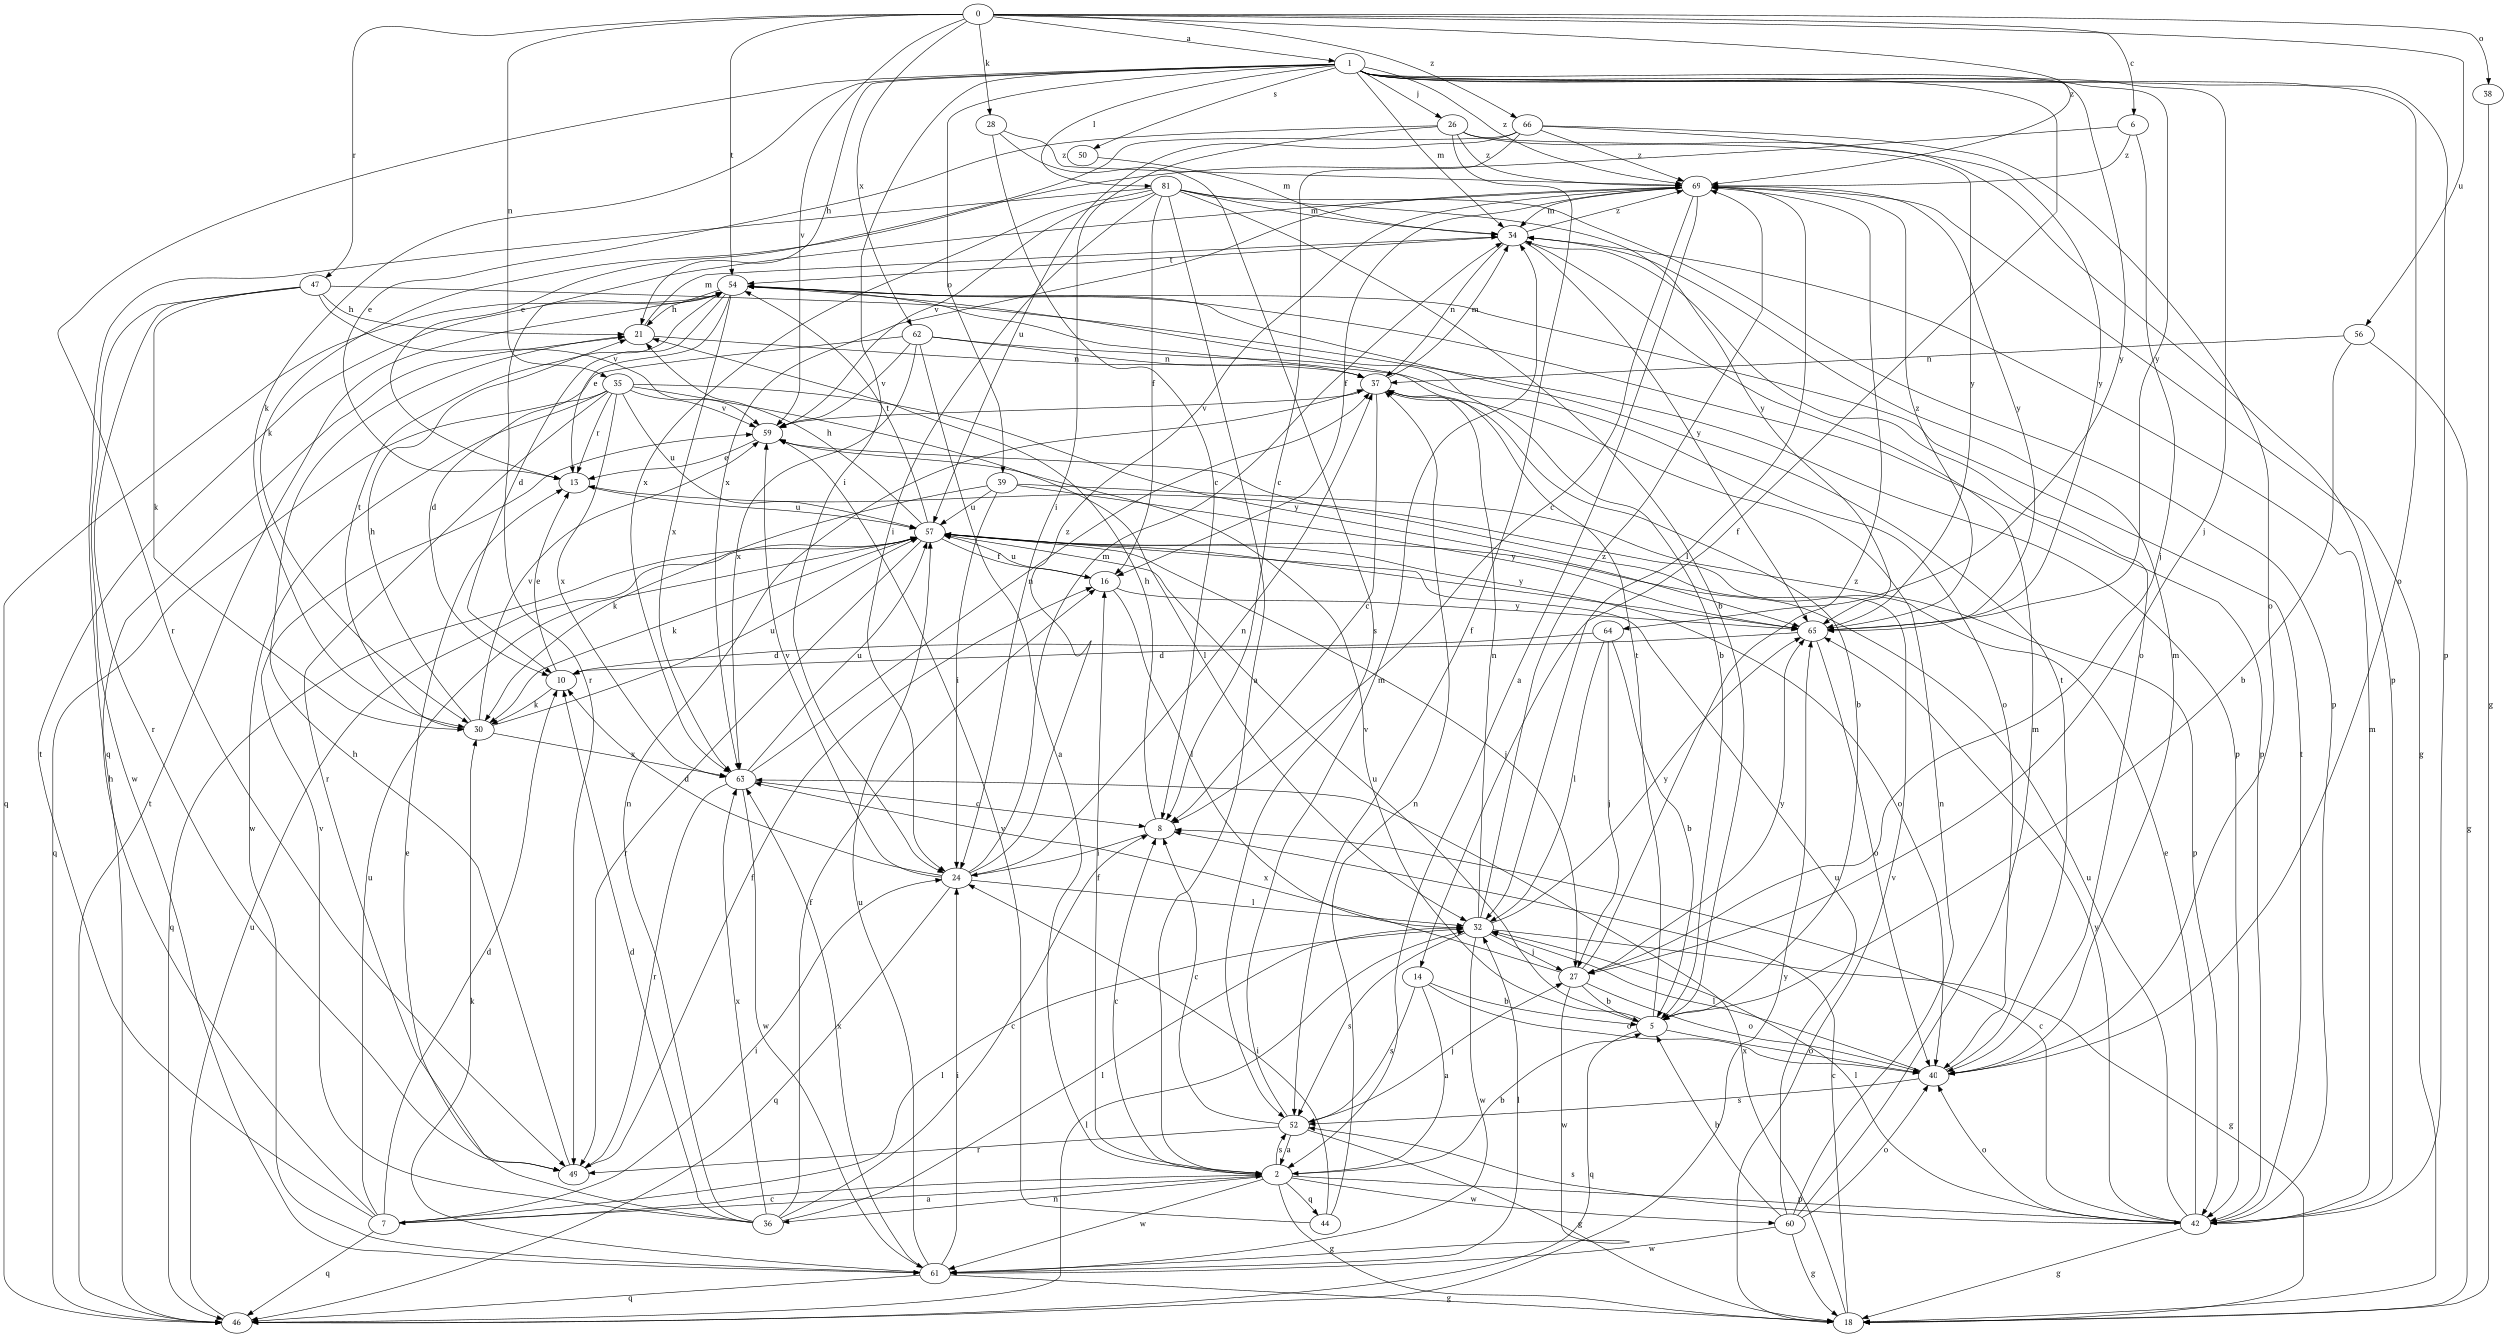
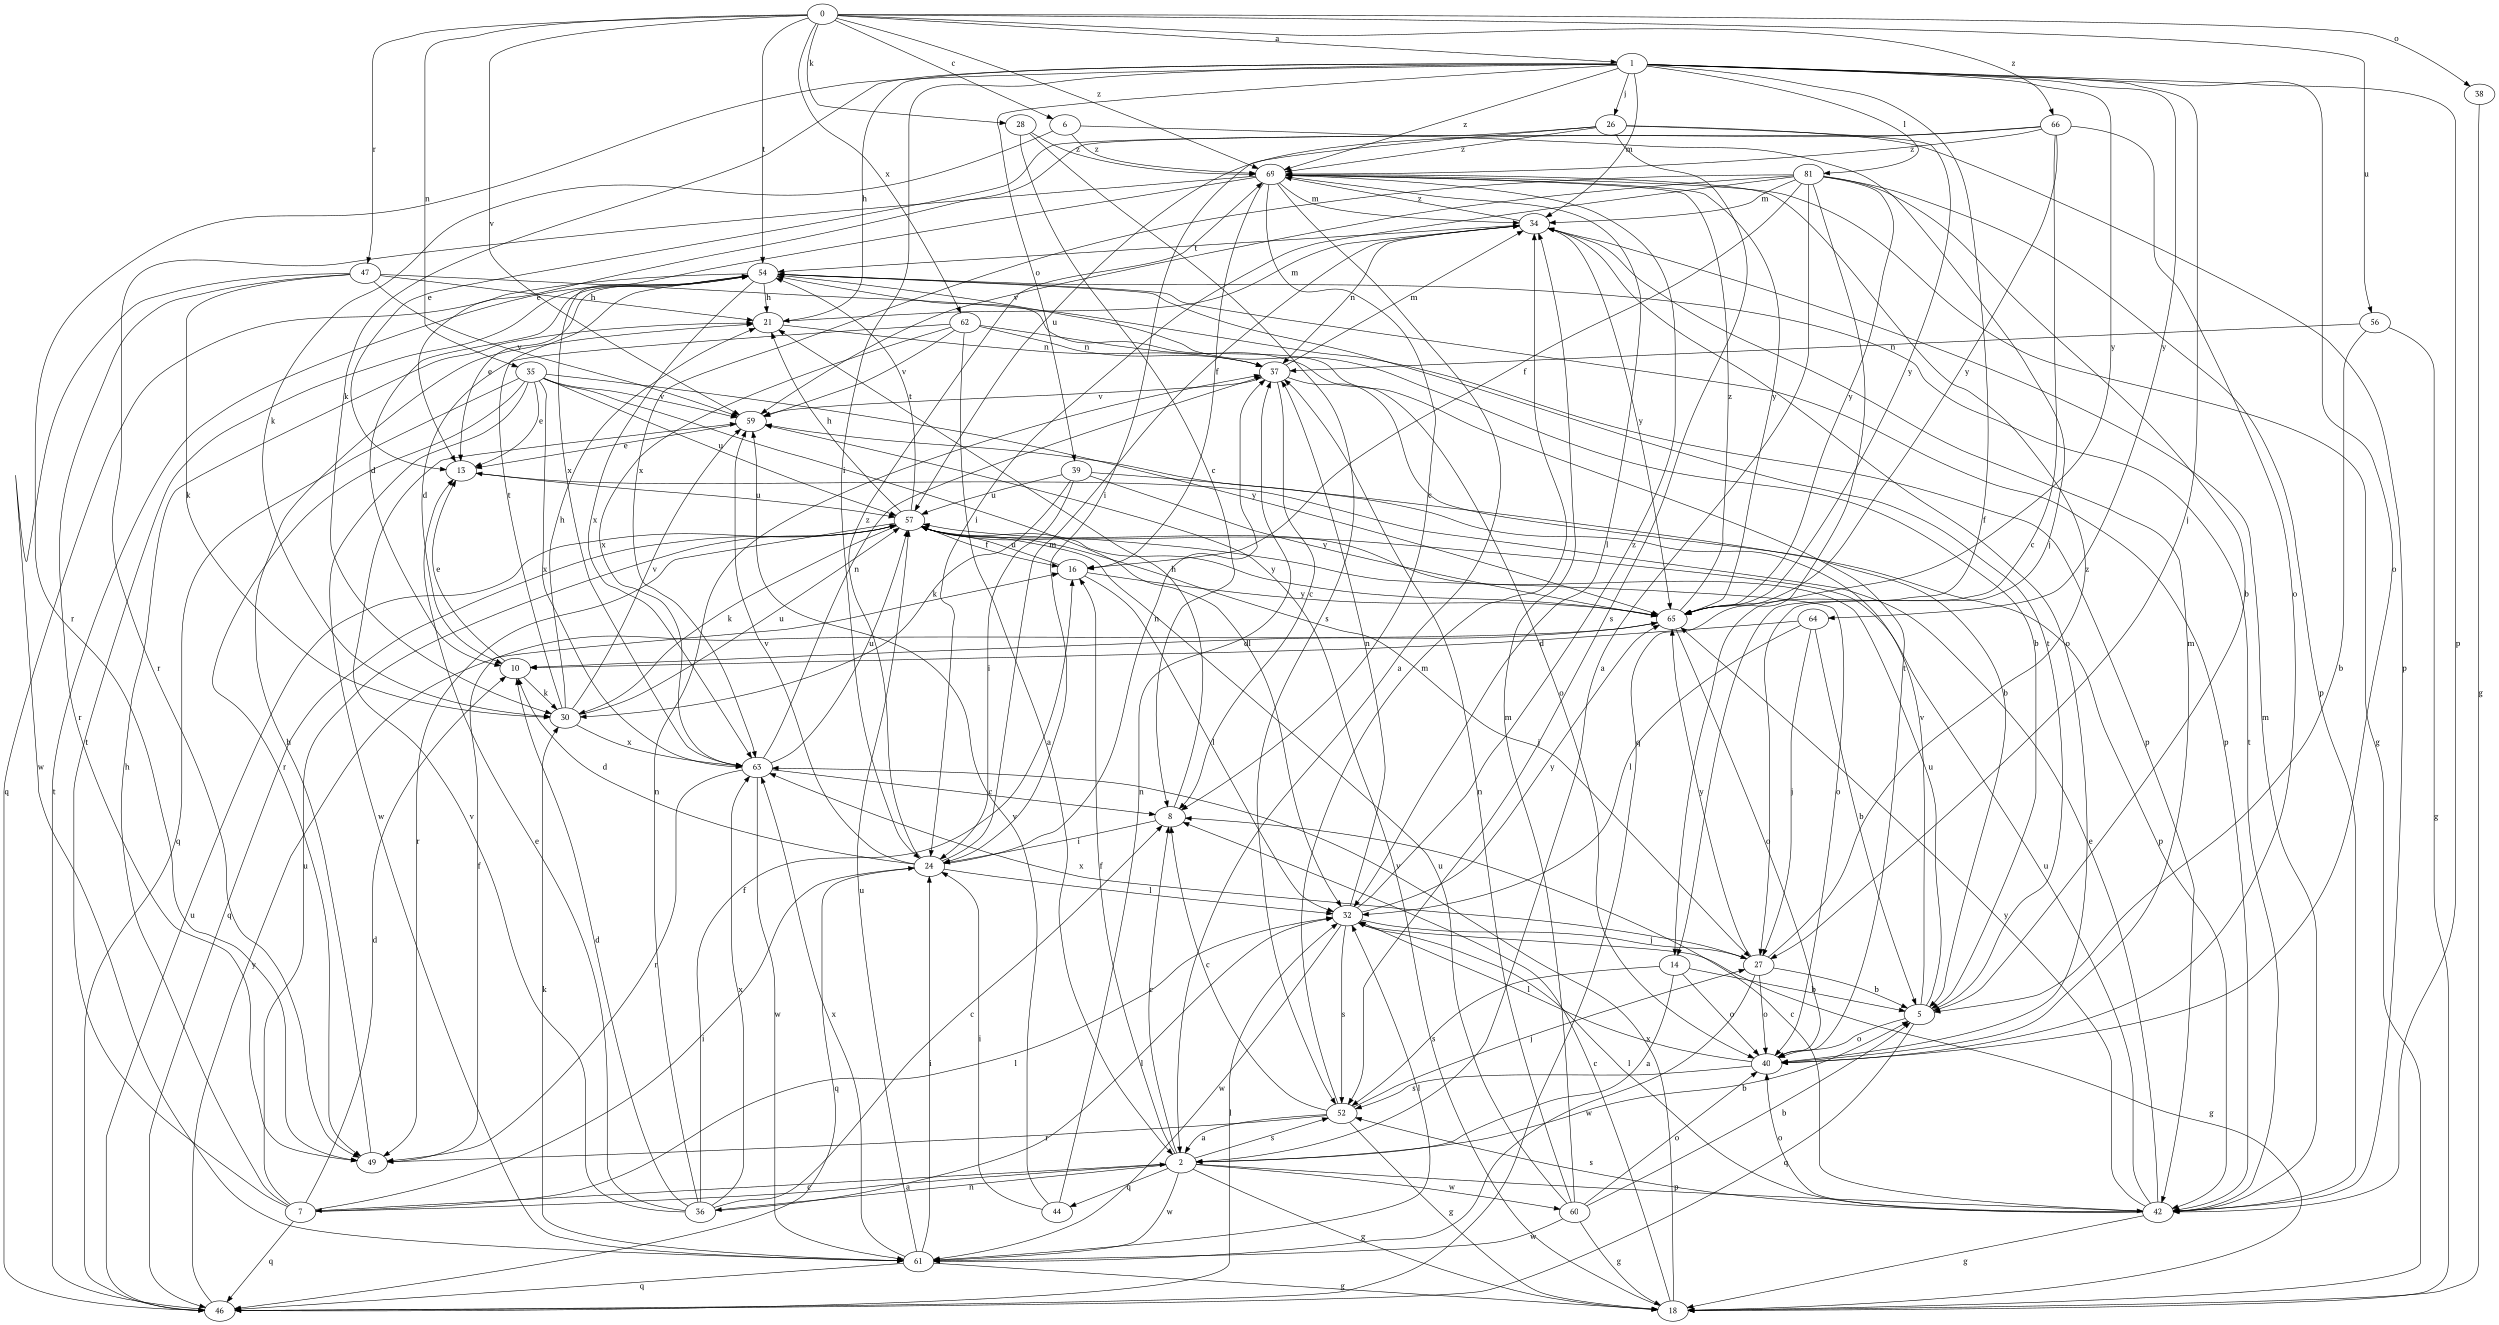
node "50": removed
edge "66" -> "8": now "66" -> "14"
edge "35" -> "13": label "r" -> "e"
edge "26" -> "52": label "f" -> "s"
